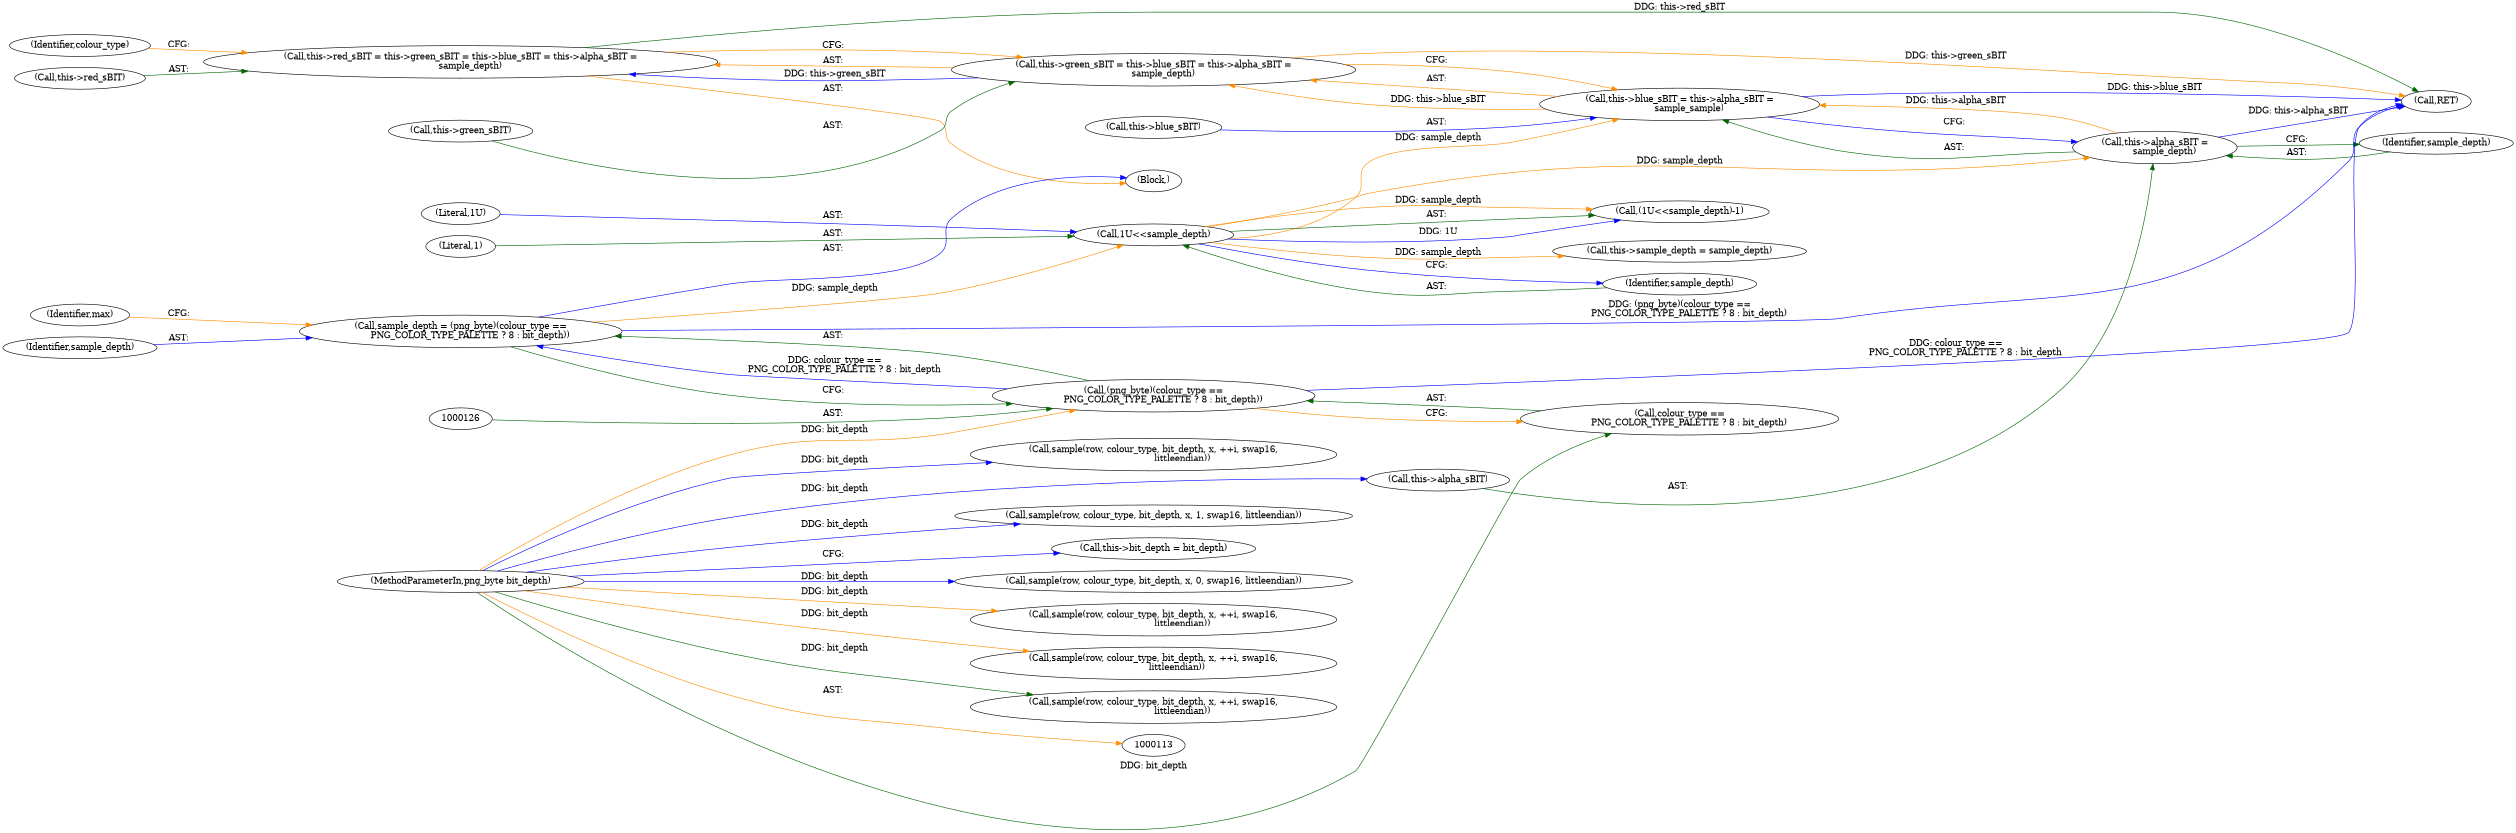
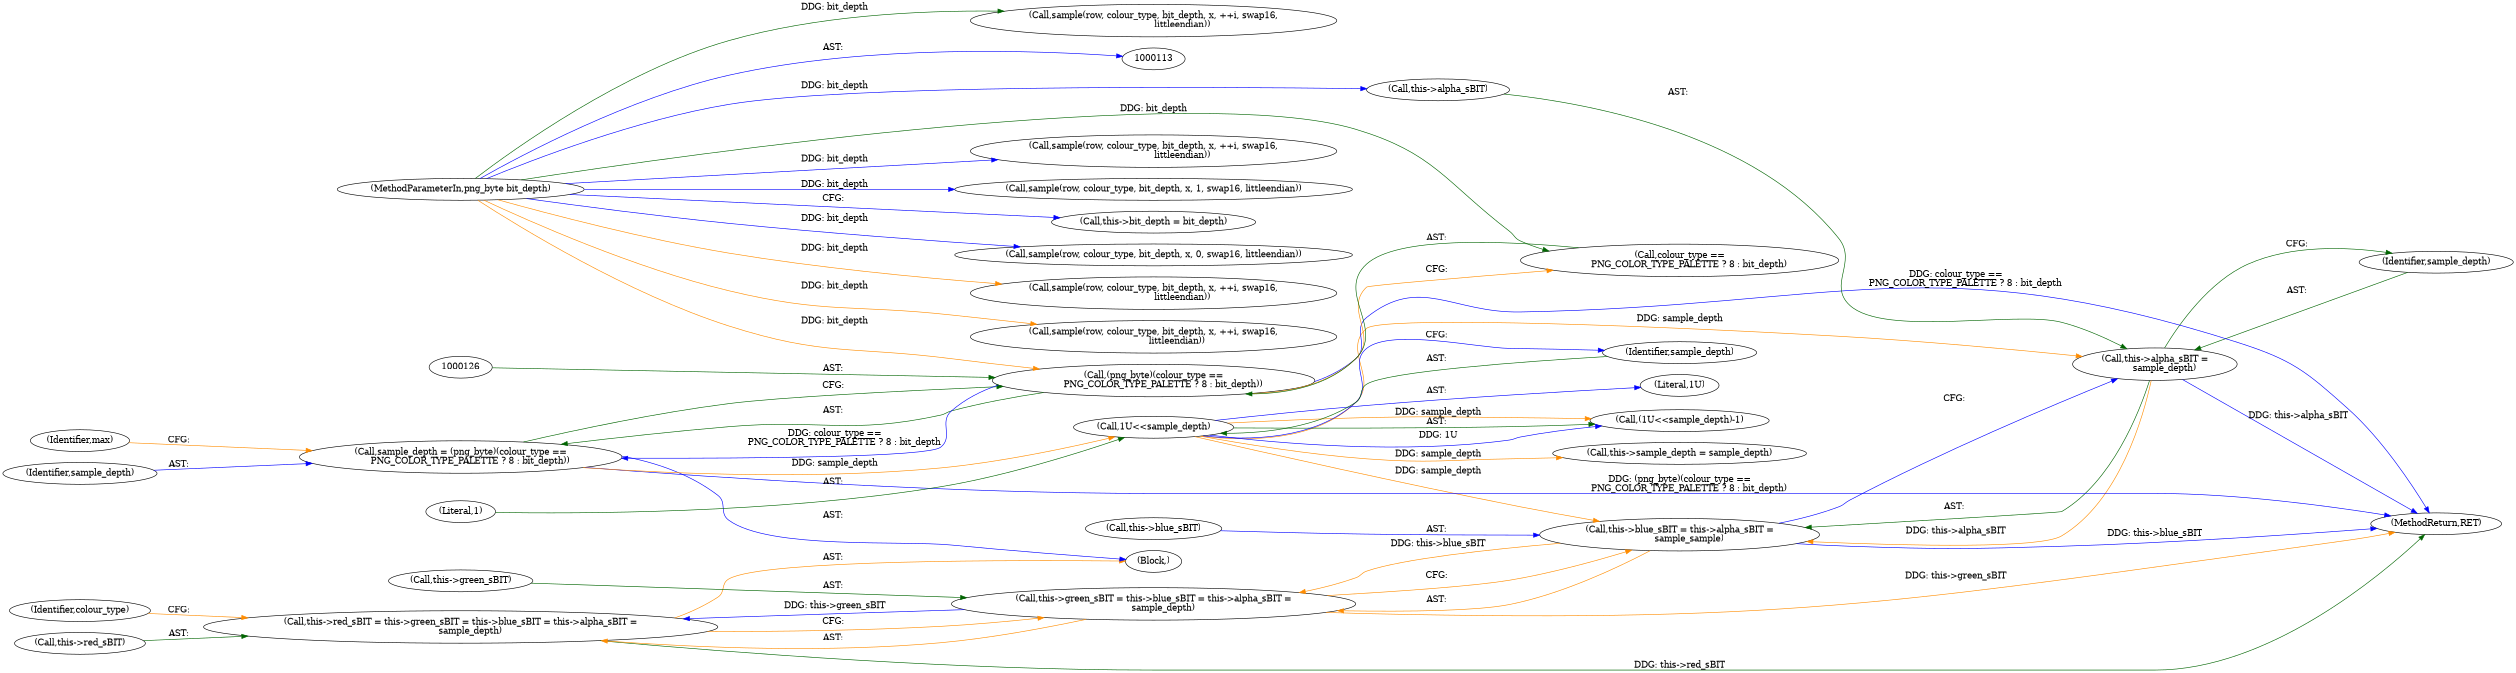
node "(Call,RET)": label "(Call,RET)" -> "(MethodReturn,RET)"
edge "(Literal,1U)" -> "(Call,1U<<sample_depth)": reversed
edge "(MethodParameterIn,png_byte bit_depth)" -> "1000113": color darkorange -> blue
